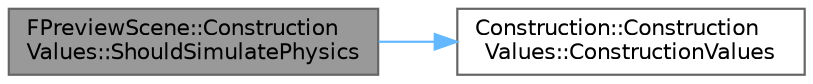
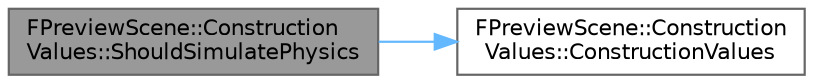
node "Construction::Construction Values::ConstructionValues": label "Construction::Construction Values::ConstructionValues" -> "FPreviewScene::Construction Values::ConstructionValues"
